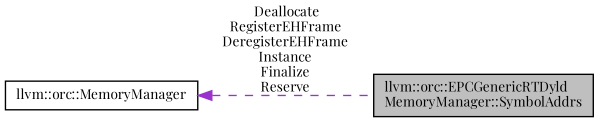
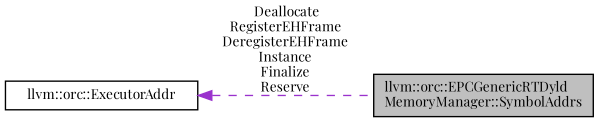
node "llvm::orc::MemoryManager": label "llvm::orc::MemoryManager" -> "llvm::orc::ExecutorAddr"
